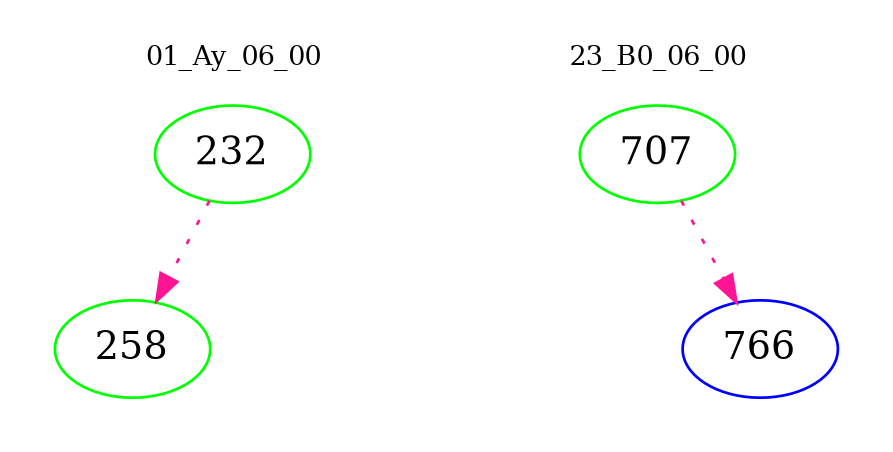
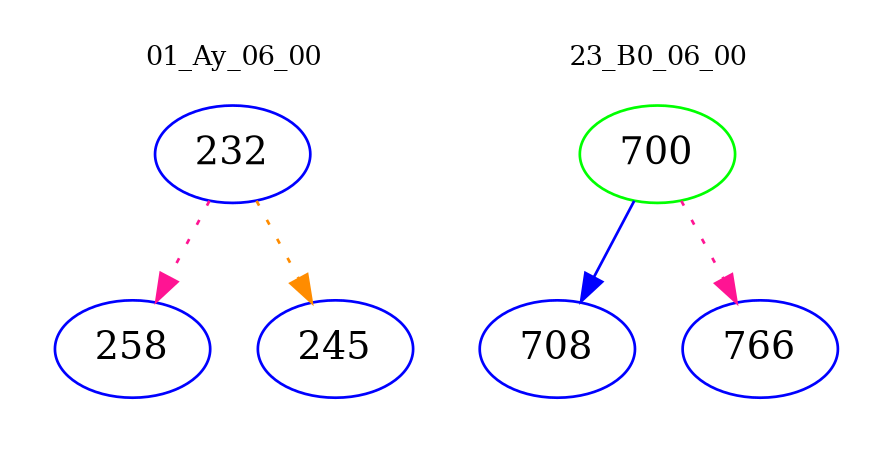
node "232": color green -> blue
node "707": label "707" -> "700"
node "258": color green -> blue
node "245": added
node "708": added
